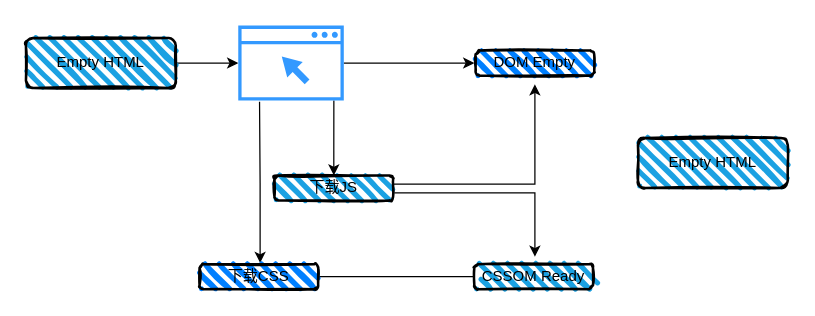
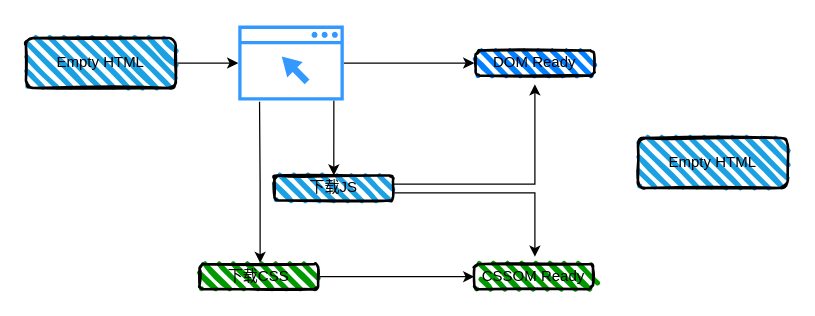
node "DOM Empty": label "DOM Empty" -> "DOM Ready"
node "下载CSS": fillcolor #007fff -> #009900
edge "下载CSS" -- "CSSOM Ready": arrowhead none -> classic
node "CSSOM Ready": fillcolor #1ba1e2 -> #009900
